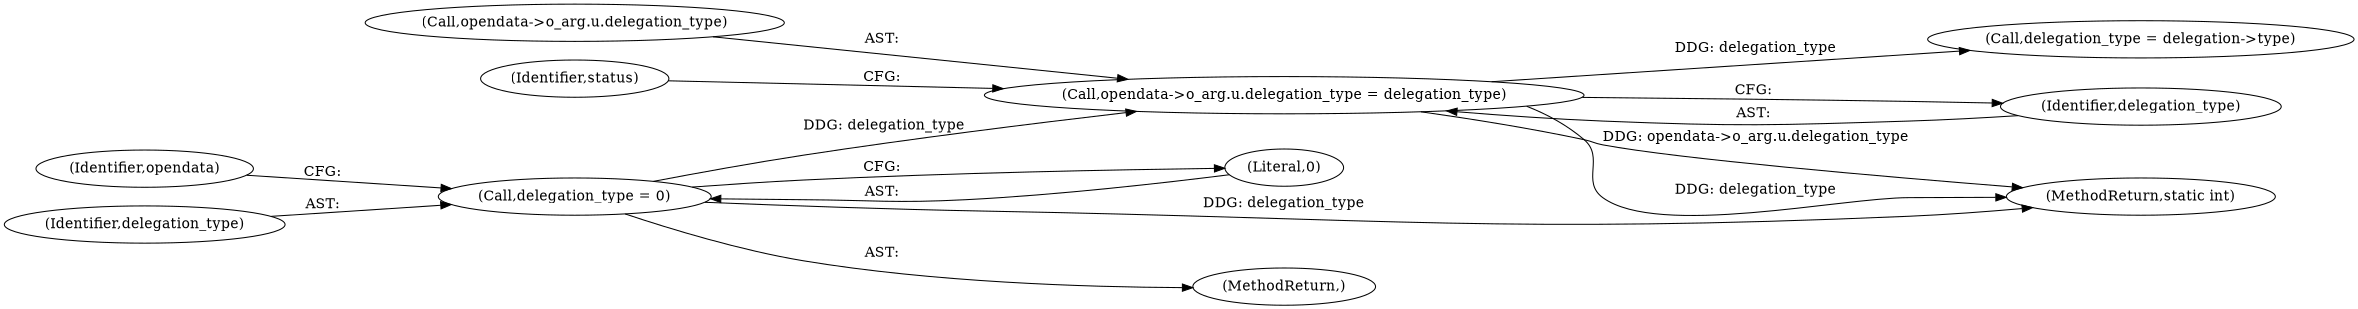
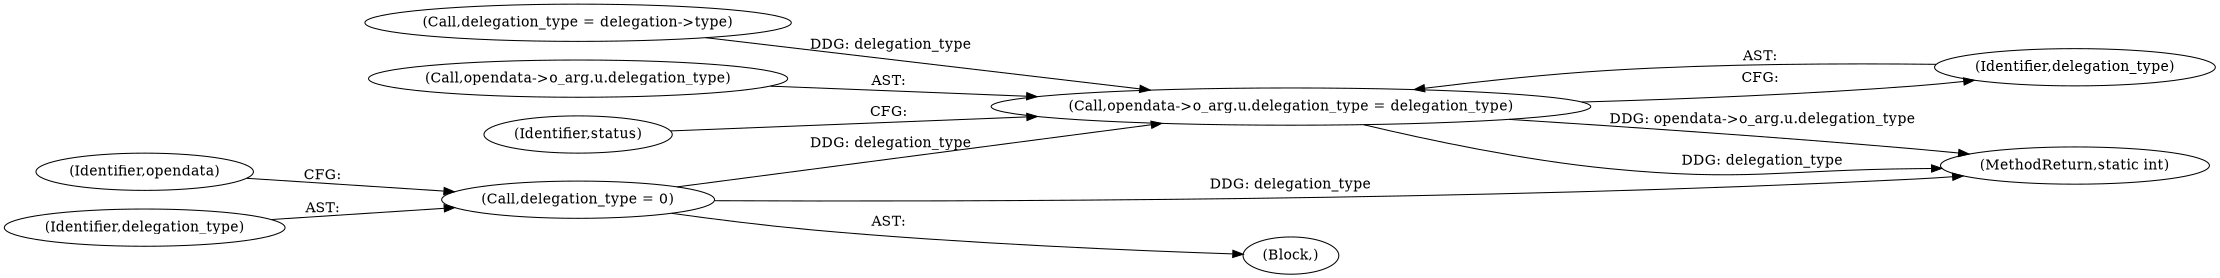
edge "(Call,opendata->o_arg.u.delegation_type = delegation_type)" -> "(Call,delegation_type = delegation->type)": reversed
node "(Literal,0)": removed
node "(MethodReturn,)": label "(MethodReturn,)" -> "(Block,)"
